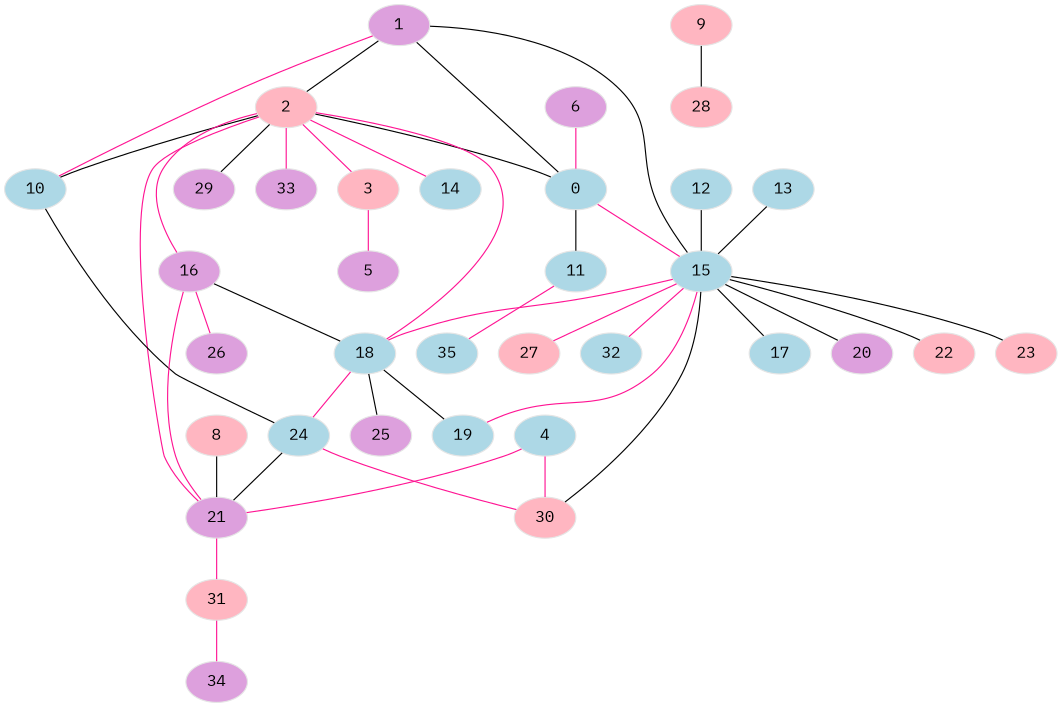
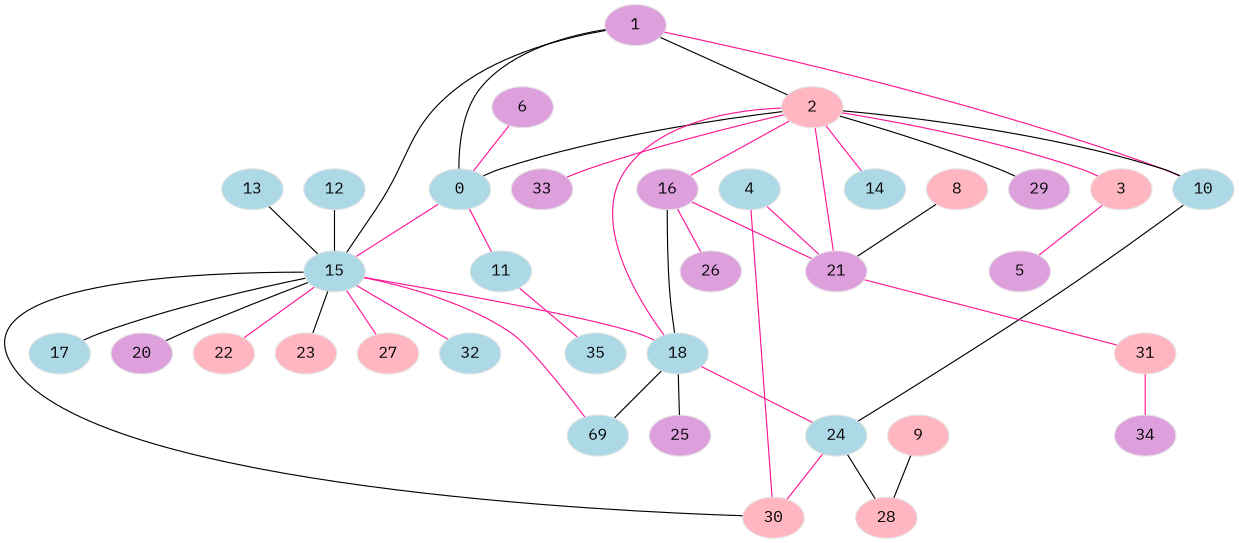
edge "0" -- "11": color black -> deeppink
edge "15" -- "22": color black -> deeppink
node "19": label "19" -> "69"
edge "24" -- "21": now "24" -- "28"
